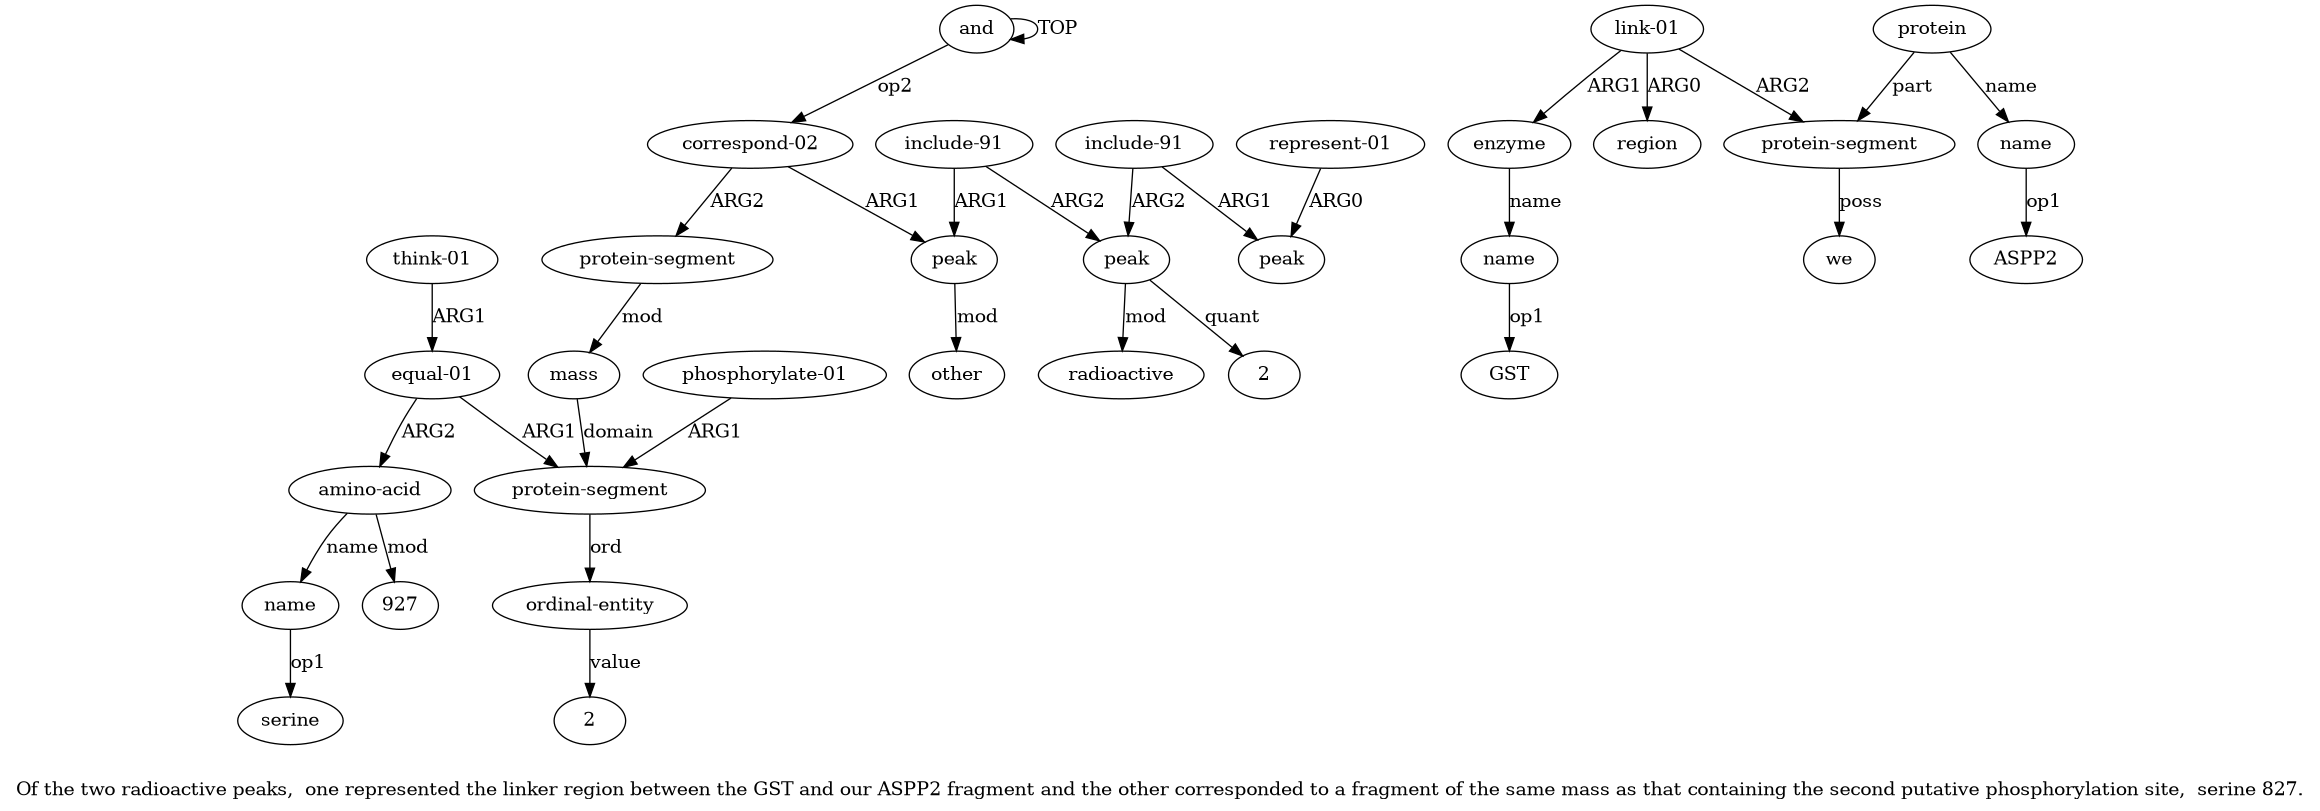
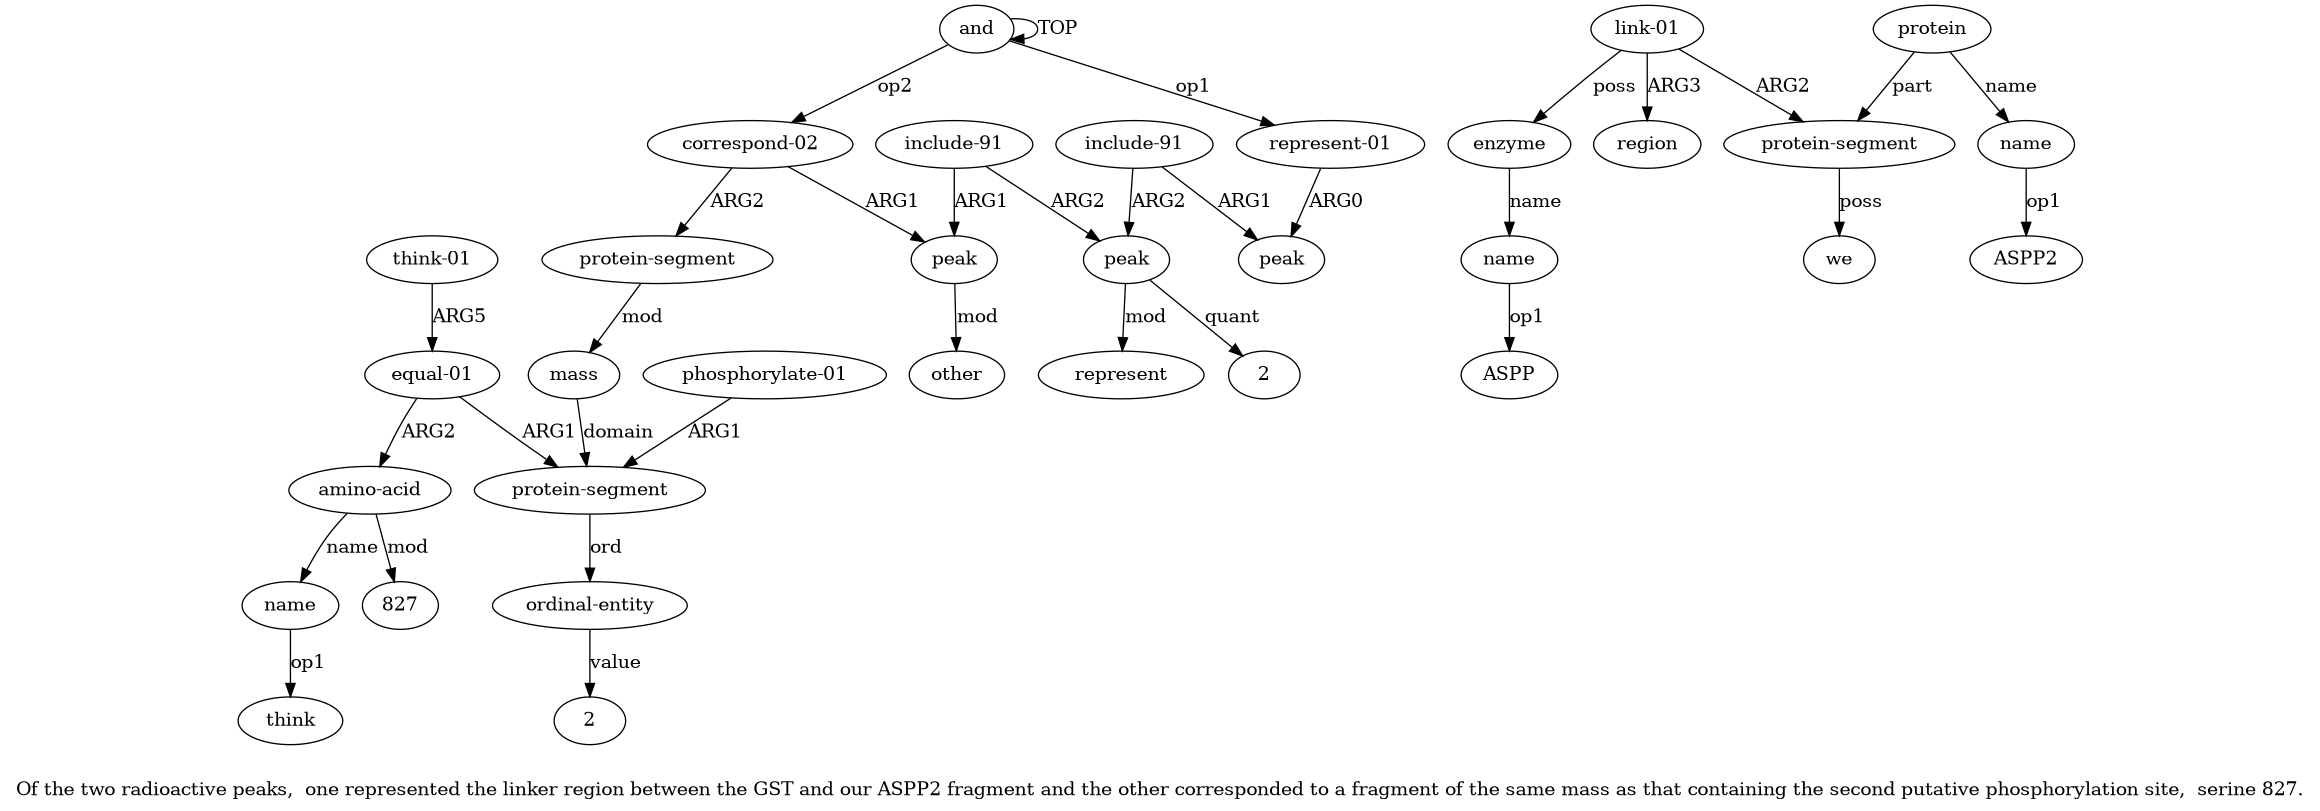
edge "and" -> "represent-01": added, label "op1"
edge "link-01" -> "enzyme": label "ARG1" -> "poss"
edge "link-01" -> "region": label "ARG0" -> "ARG3"
edge "think-01" -> "equal-01": label "ARG1" -> "ARG5"
node "radioactive": label "radioactive" -> "represent"
node "GST": label "GST" -> "ASPP"
node "927": label "927" -> "827"
node "serine": label "serine" -> "think"
